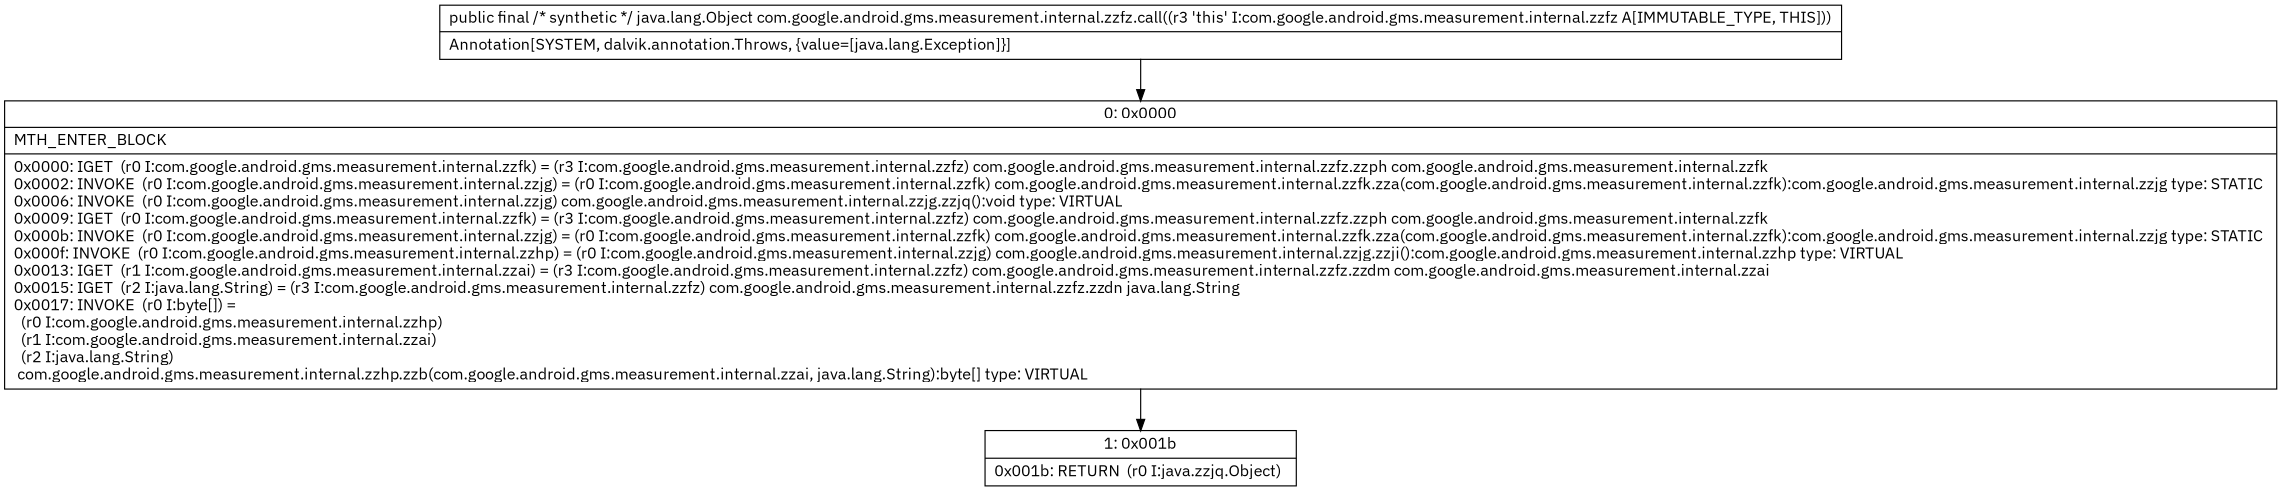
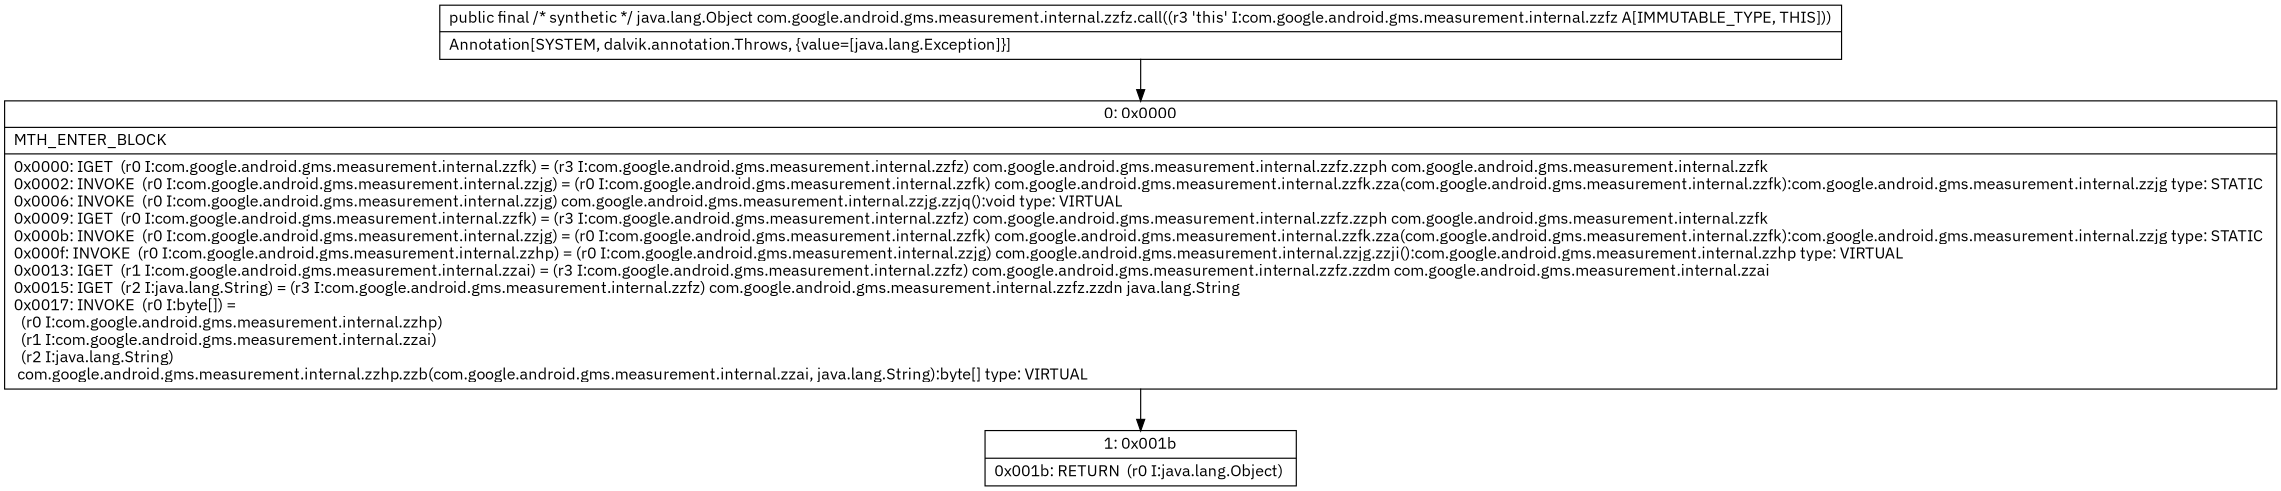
node "1: 0x001b": text "0x001b: RETURN  (r0 I:java.zzjq.Object)" -> "0x001b: RETURN  (r0 I:java.lang.Object)"
